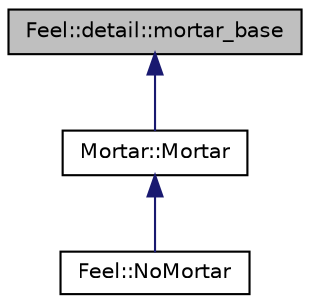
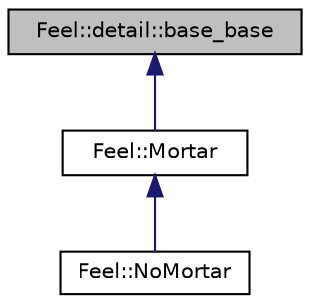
node "Feel::detail::mortar_base": label "Feel::detail::mortar_base" -> "Feel::detail::base_base"
node "Mortar::Mortar": label "Mortar::Mortar" -> "Feel::Mortar"
